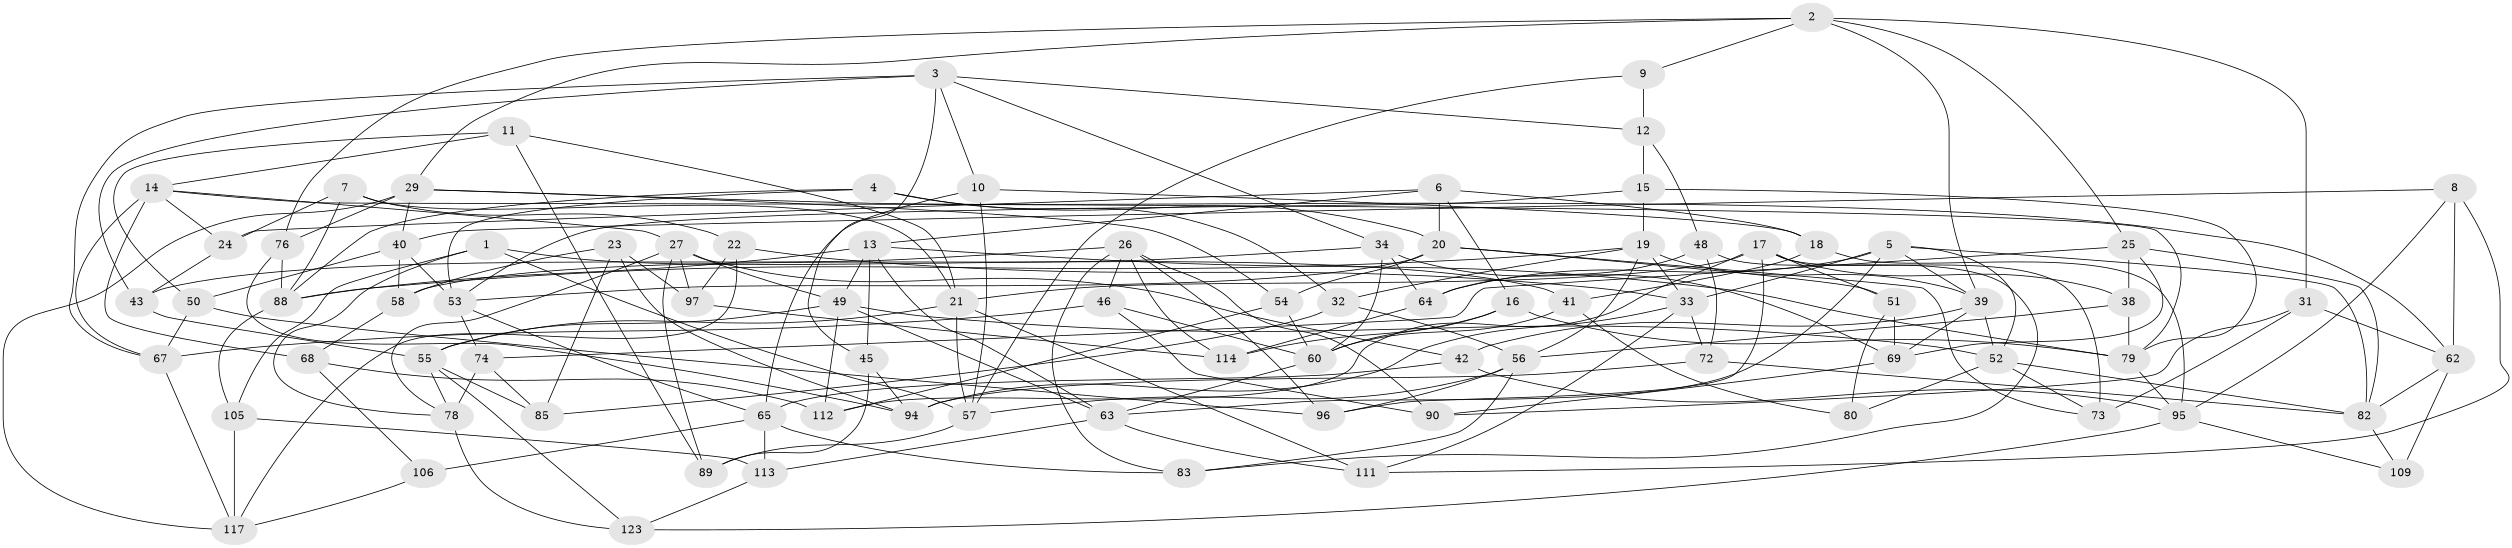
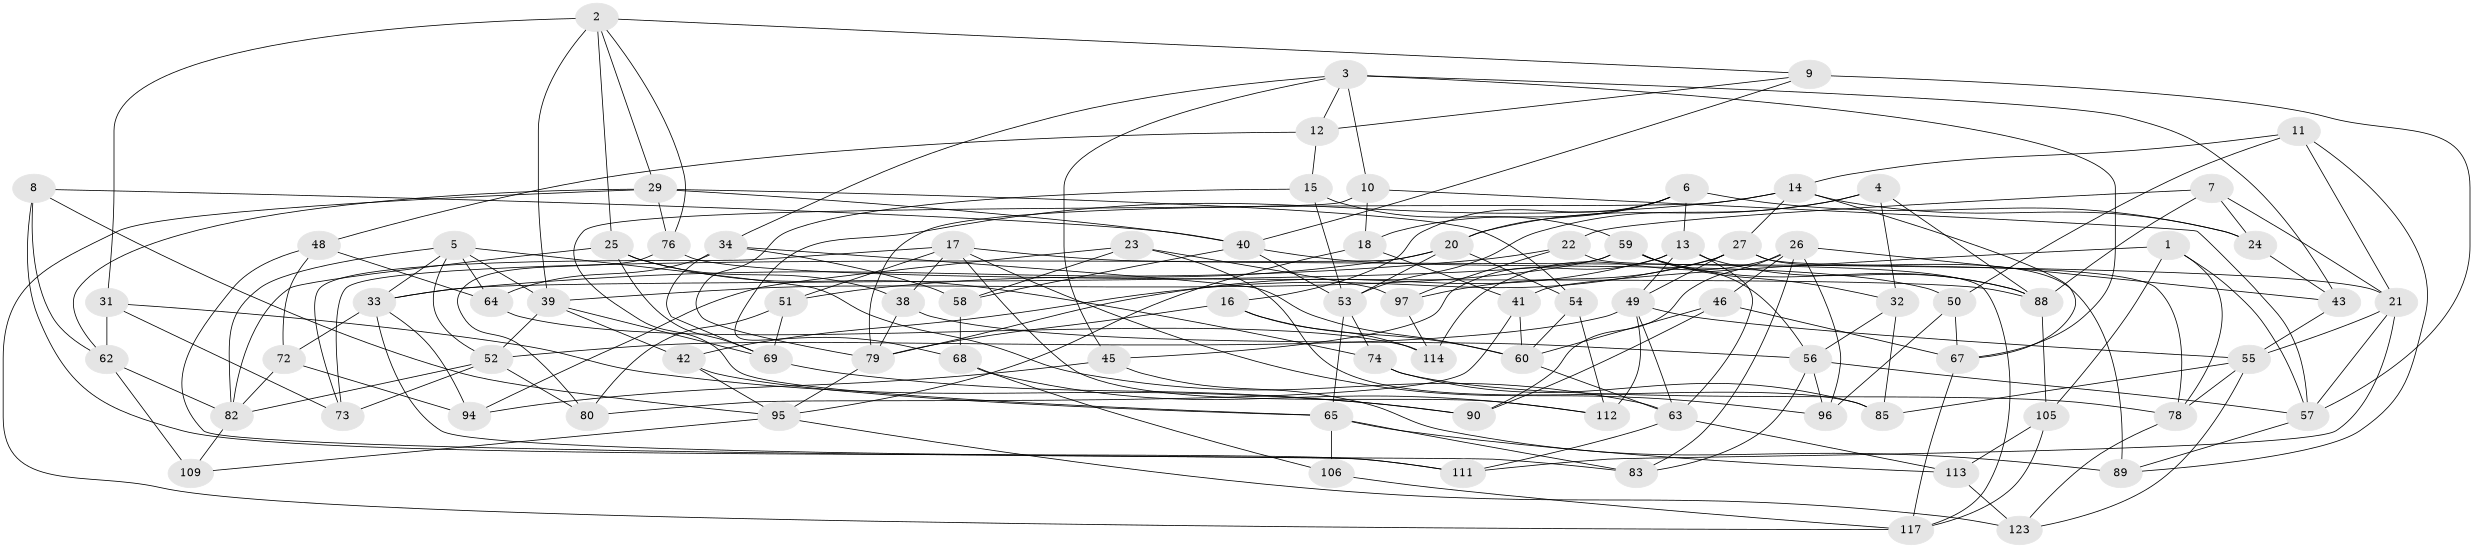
edge "9" -- "40": added
node "19": label "19" -> "59"
edge "76" -- "94": now "76" -- "80"
